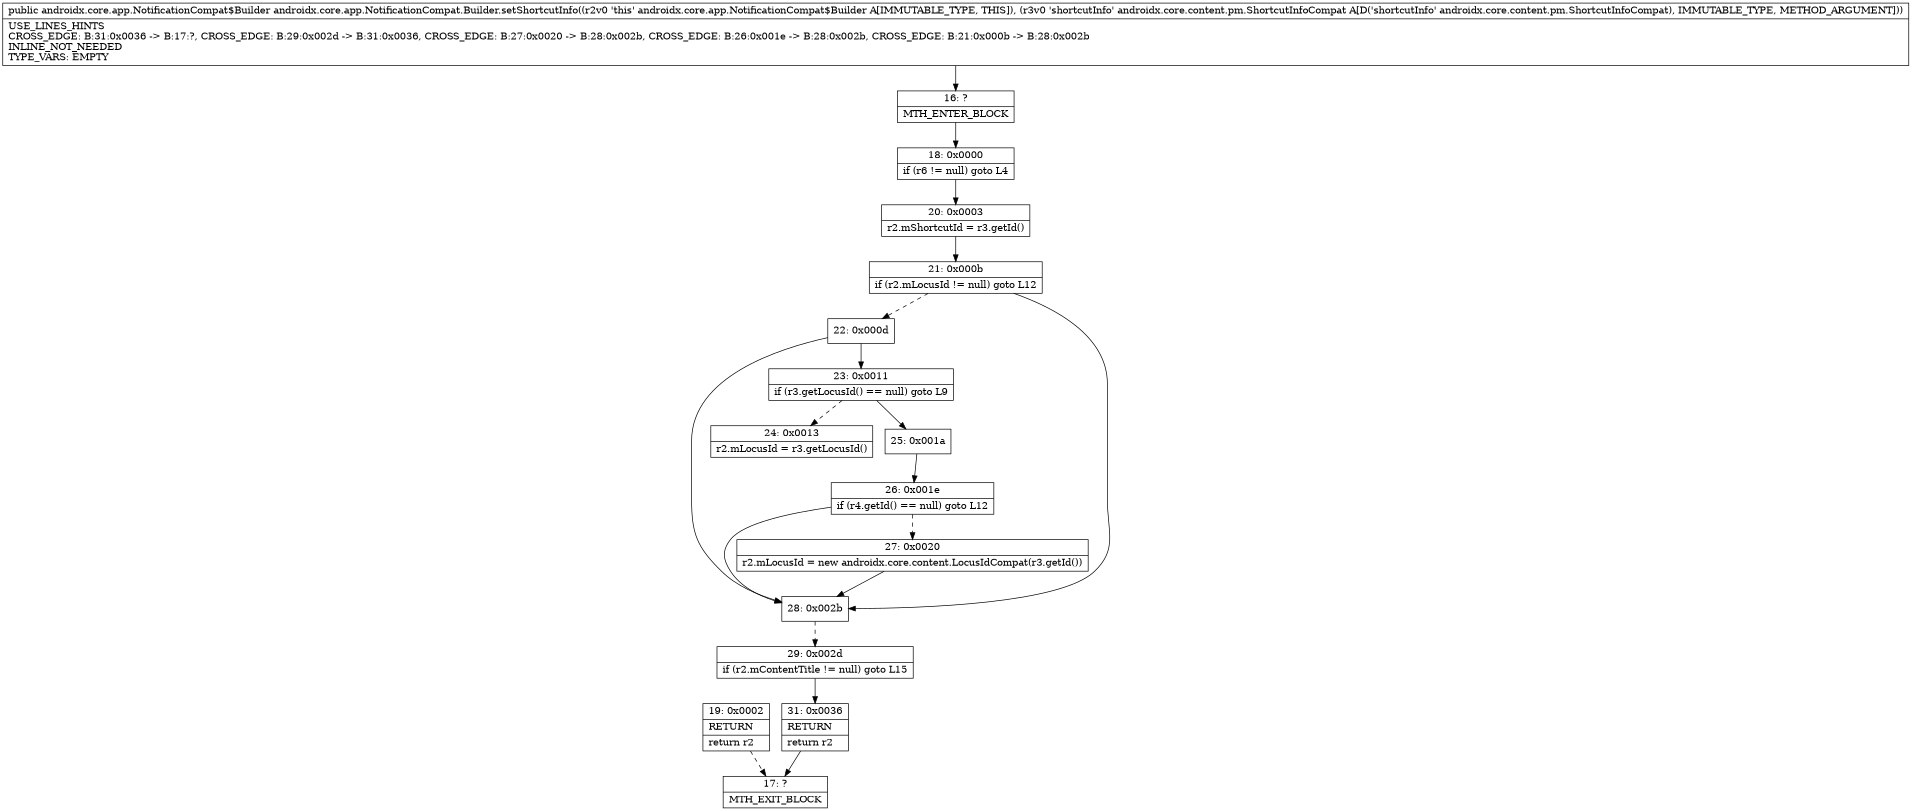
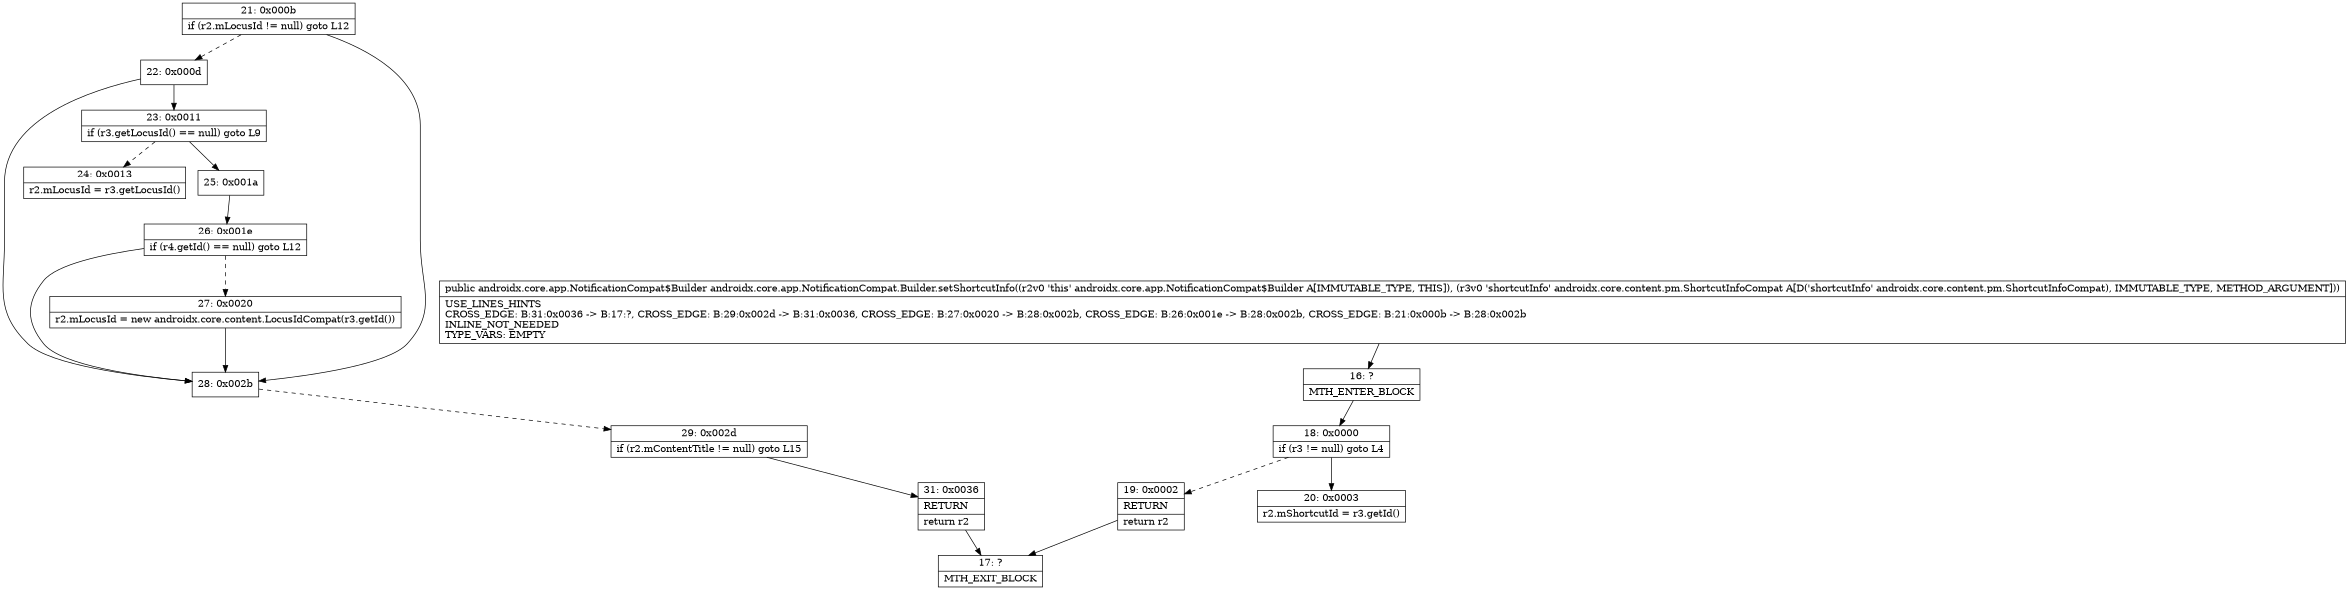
node "18: 0x0000": text "if (r6 != null) goto L4" -> "if (r3 != null) goto L4"
edge "20: 0x0003" -> "21: 0x000b": removed
edge "18: 0x0000" -> "19: 0x0002": added
edge "19: 0x0002" -> "17: ?": style dashed -> solid
